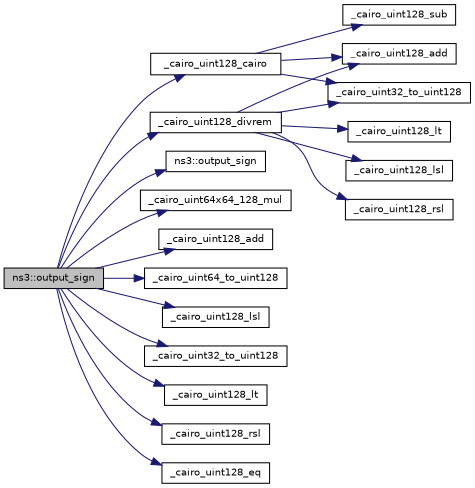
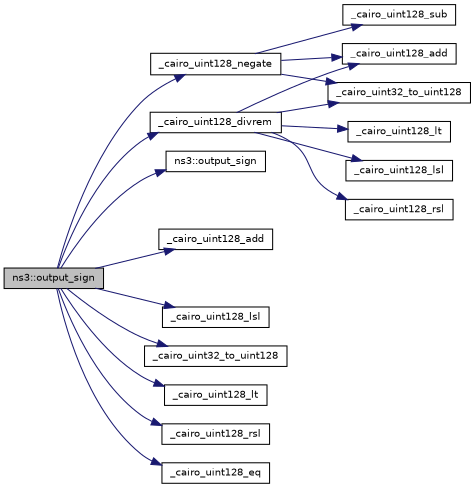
node "_cairo_uint128_cairo": label "_cairo_uint128_cairo" -> "_cairo_uint128_negate"
node "_cairo_uint64x64_128_mul": removed
node "_cairo_uint64_to_uint128": removed
